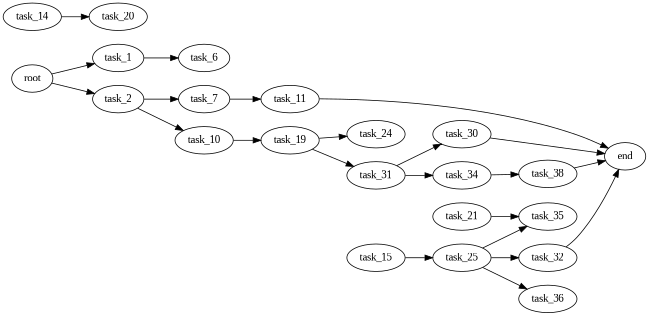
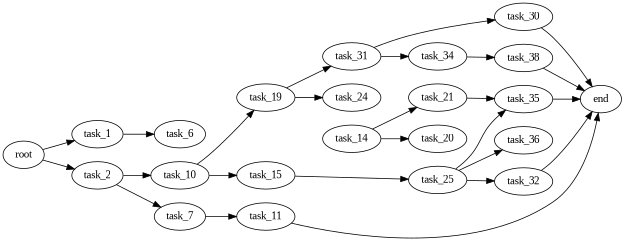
edge "task_35" -> "end": added
edge "task_14" -> "task_21": added
edge "task_10" -> "task_15": added
